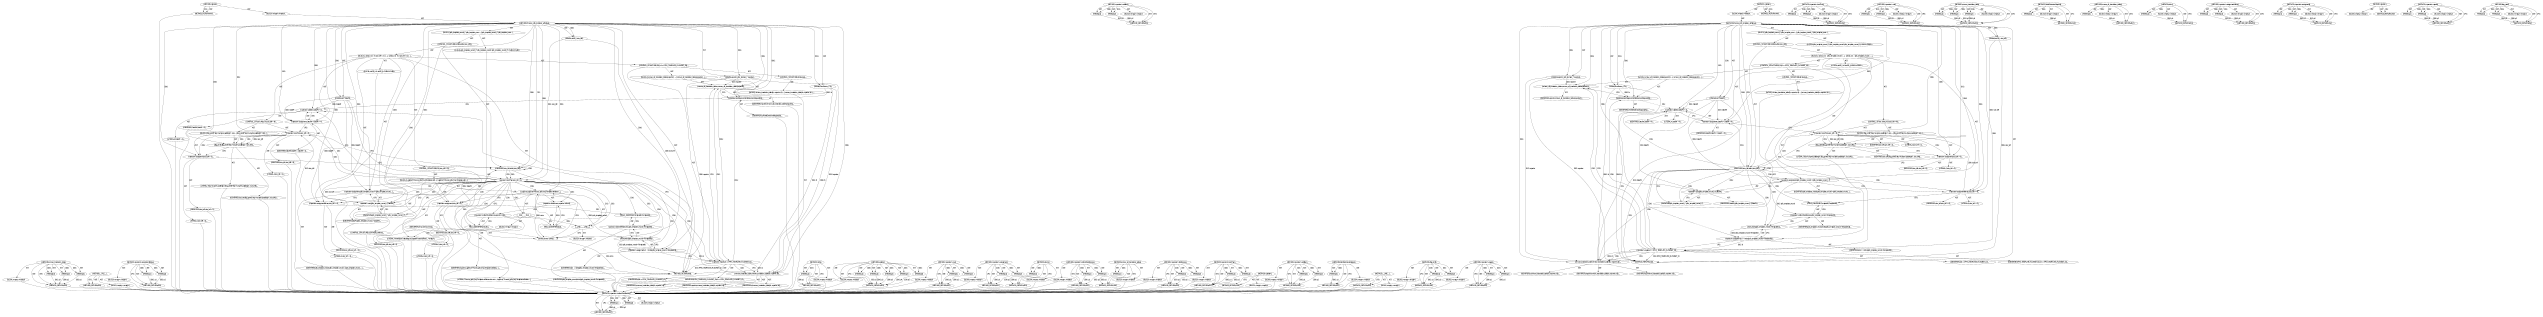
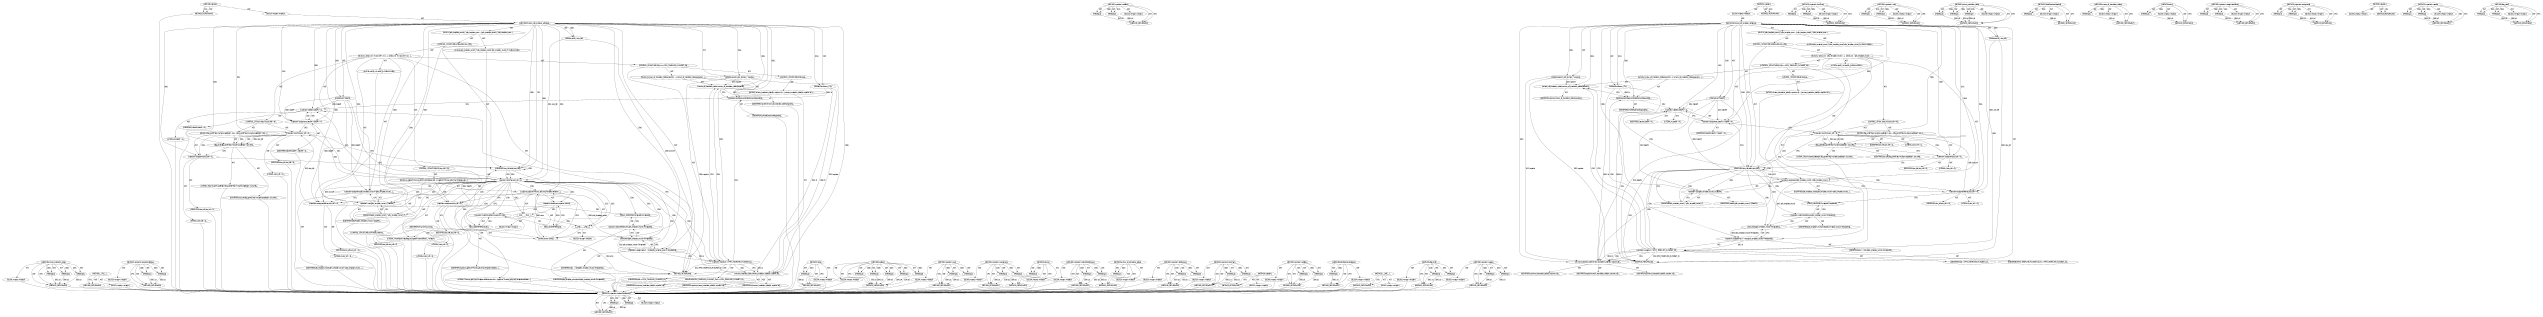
edge "(<operator>.fieldAccess,exporter->info.id)" -> "(__FILE__,__FILE__)": added, label "CFG:"
edge "(<operator>.indirectFieldAccess,exporter->info)" -> "(FIELD_IDENTIFIER,id,id)": reversed
